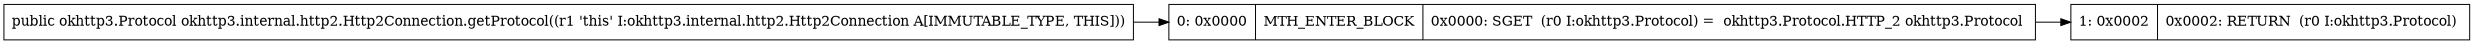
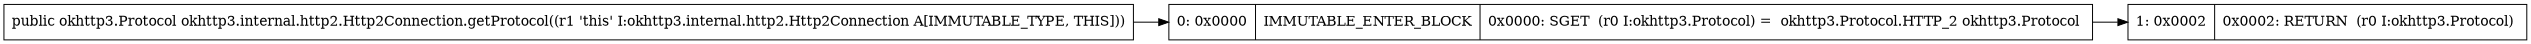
node "0: 0x0000": text "MTH_ENTER_BLOCK" -> "IMMUTABLE_ENTER_BLOCK"
